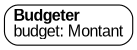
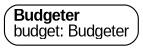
node "Budgeter": text "budget: Montant" -> "budget: Budgeter"
